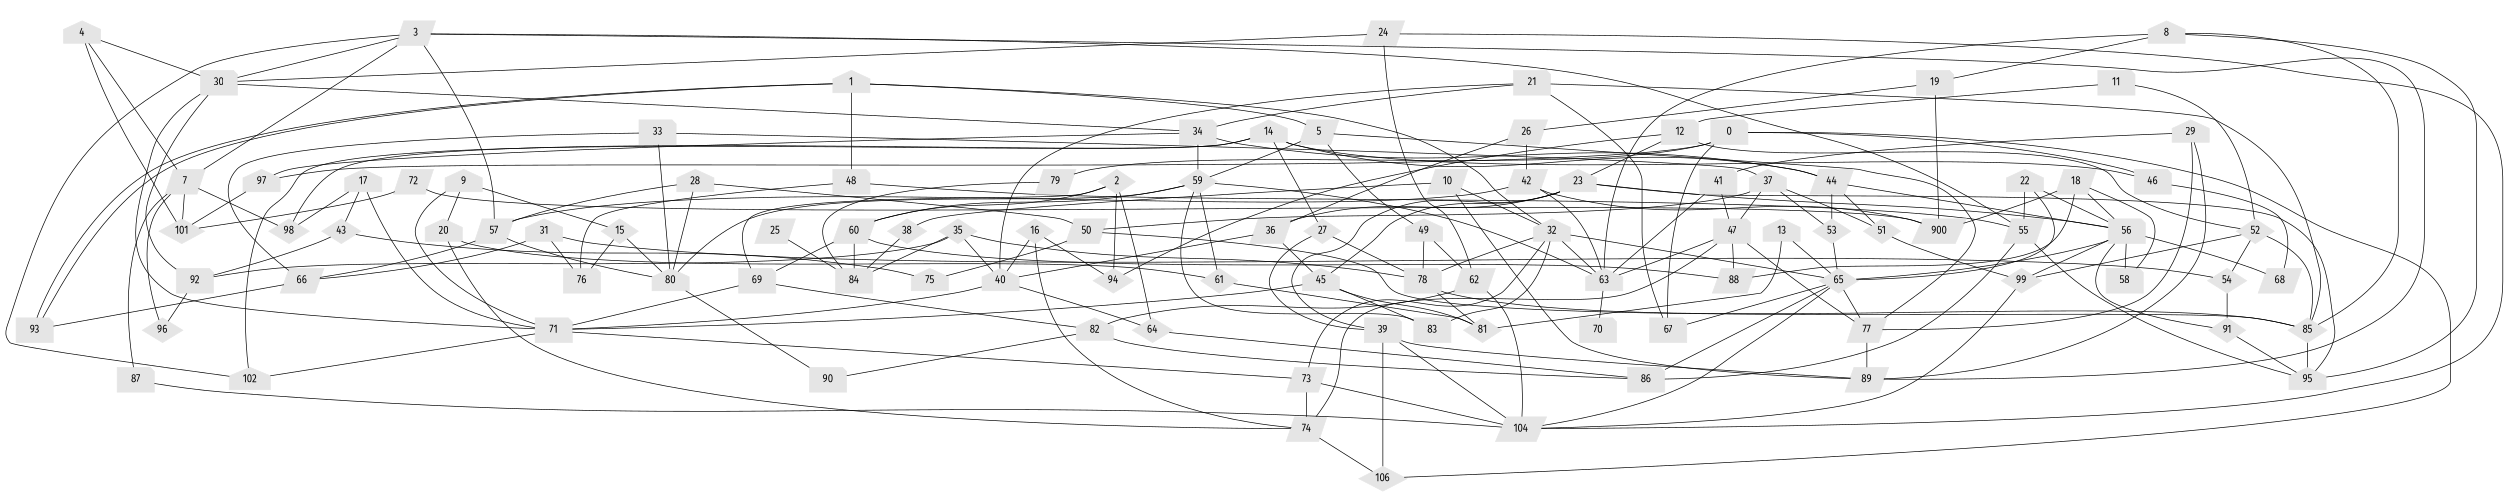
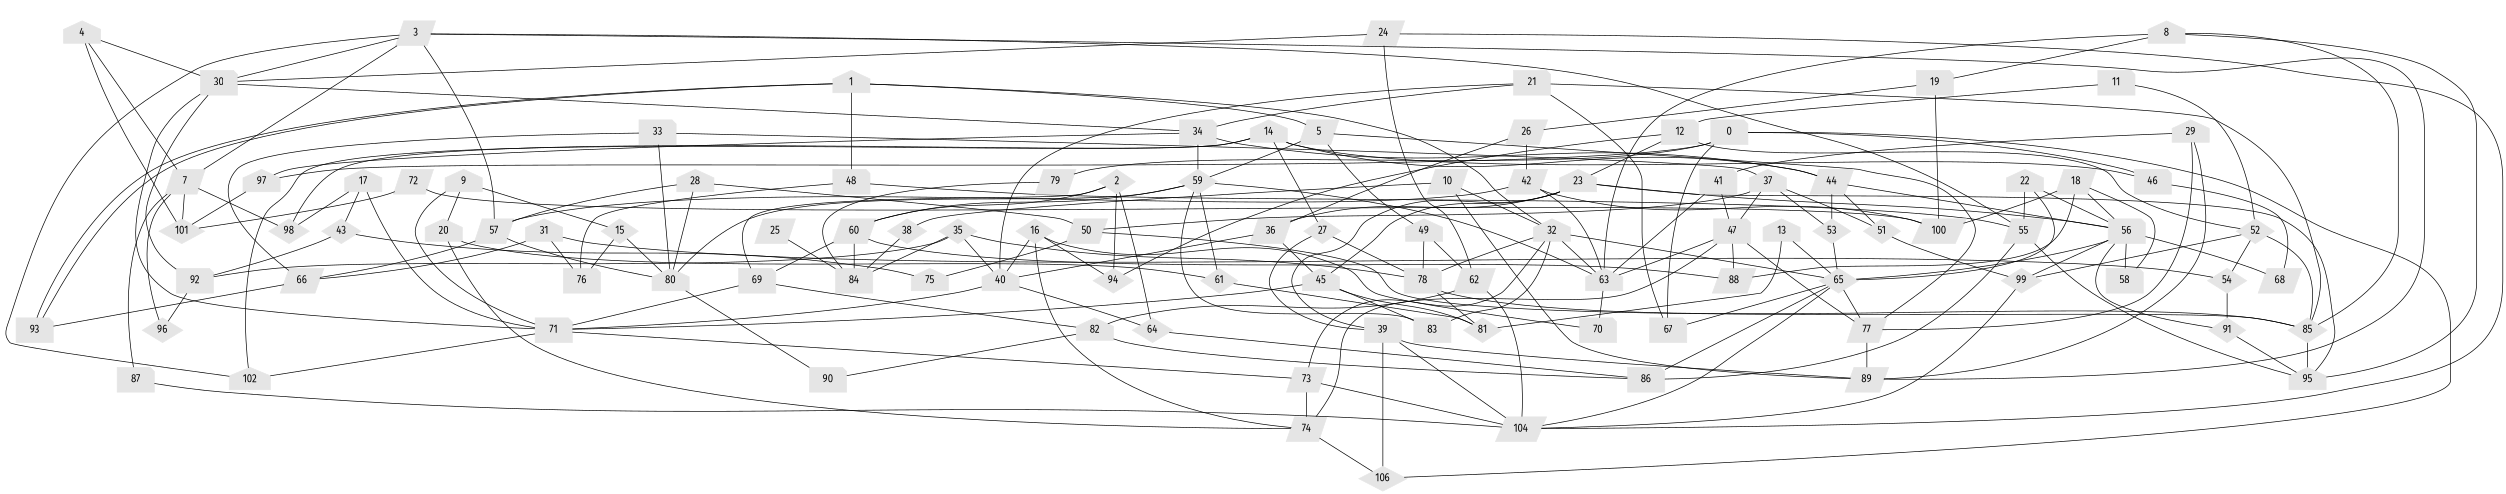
node "900": label "900" -> "100"
edge "16" -- "70": added
